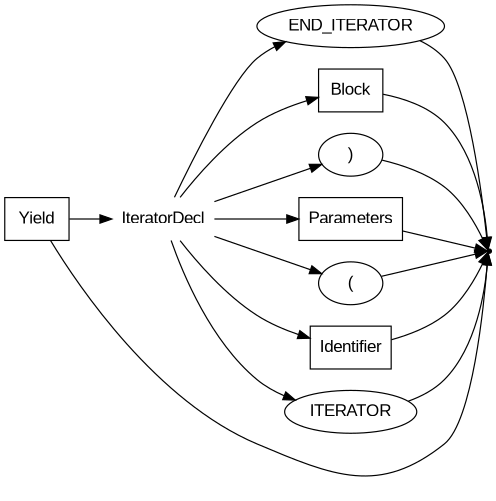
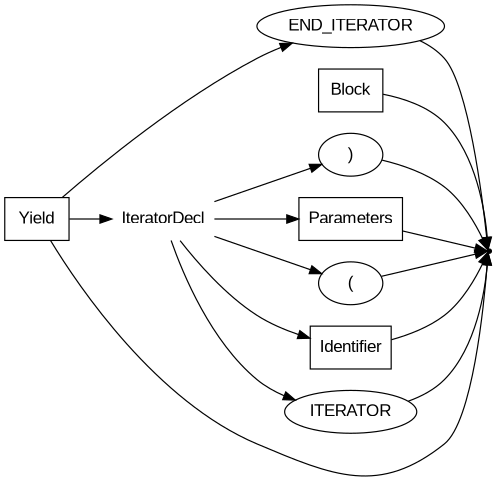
edge "IteratorDecl" -> "END_ITERATOR": now "Yield" -> "END_ITERATOR"
edge "IteratorDecl" -> "Block": removed
